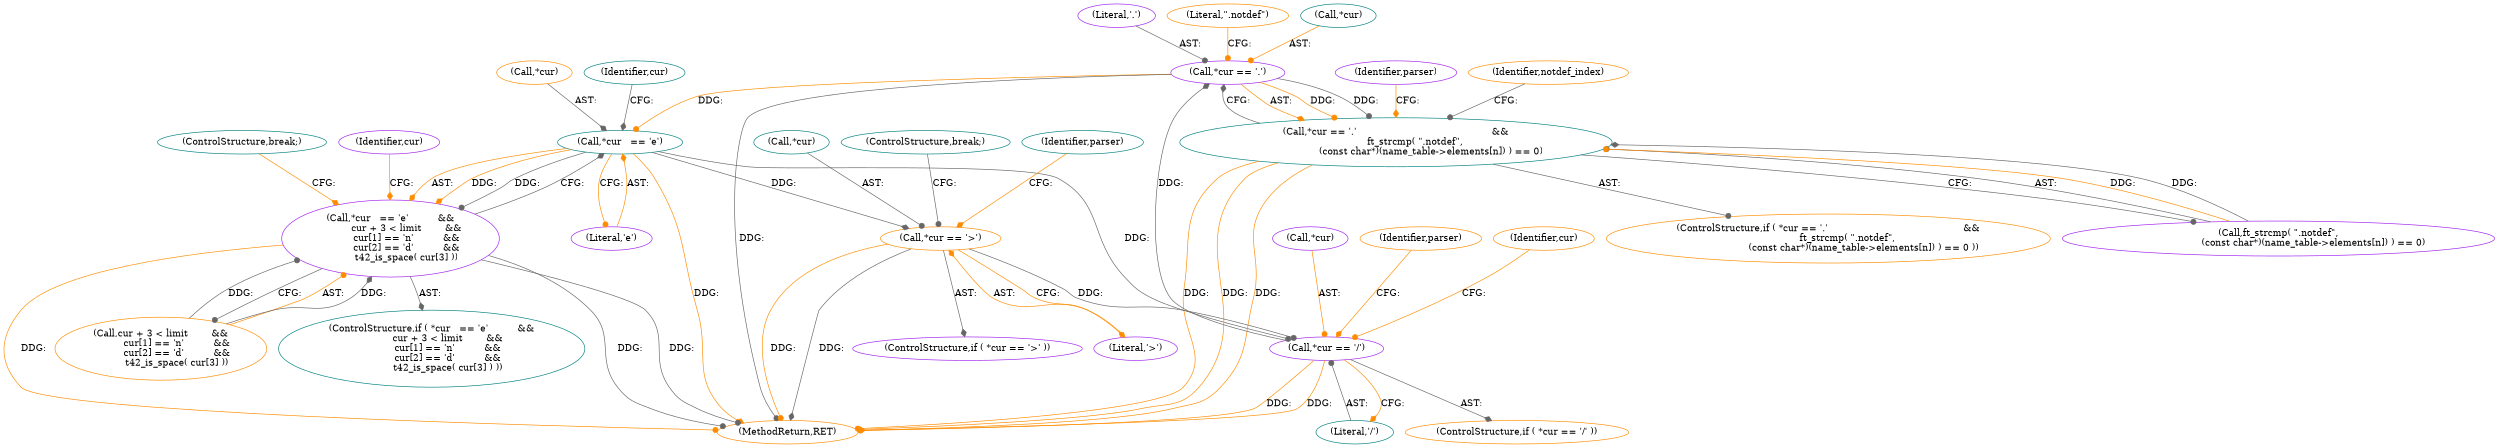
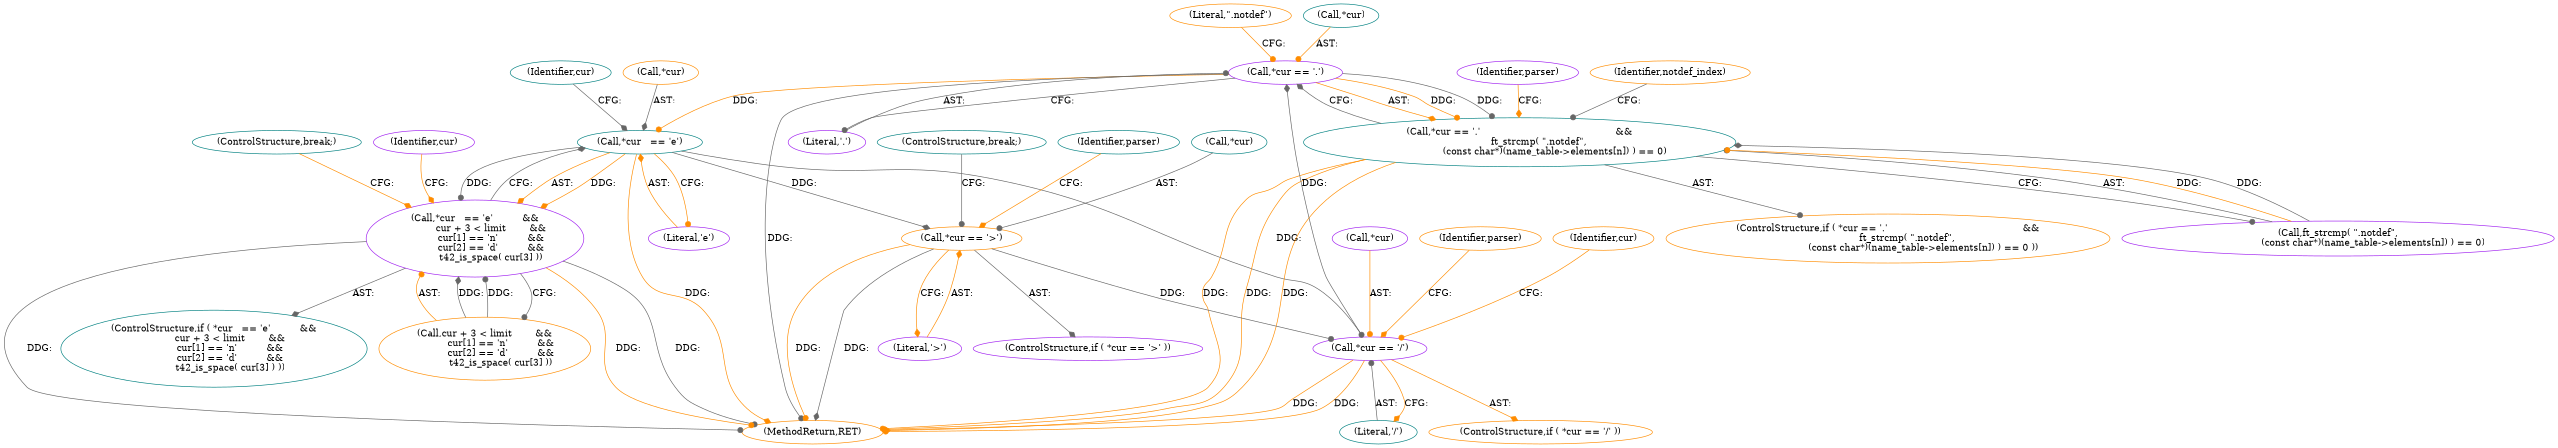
edge "(Call,*cur == '.')" -> "(Literal,'.')": added, label "CFG:"
edge "(Call,*cur == '/')" -> "(ControlStructure,if ( *cur == '/' ))": color gray40 -> darkorange
